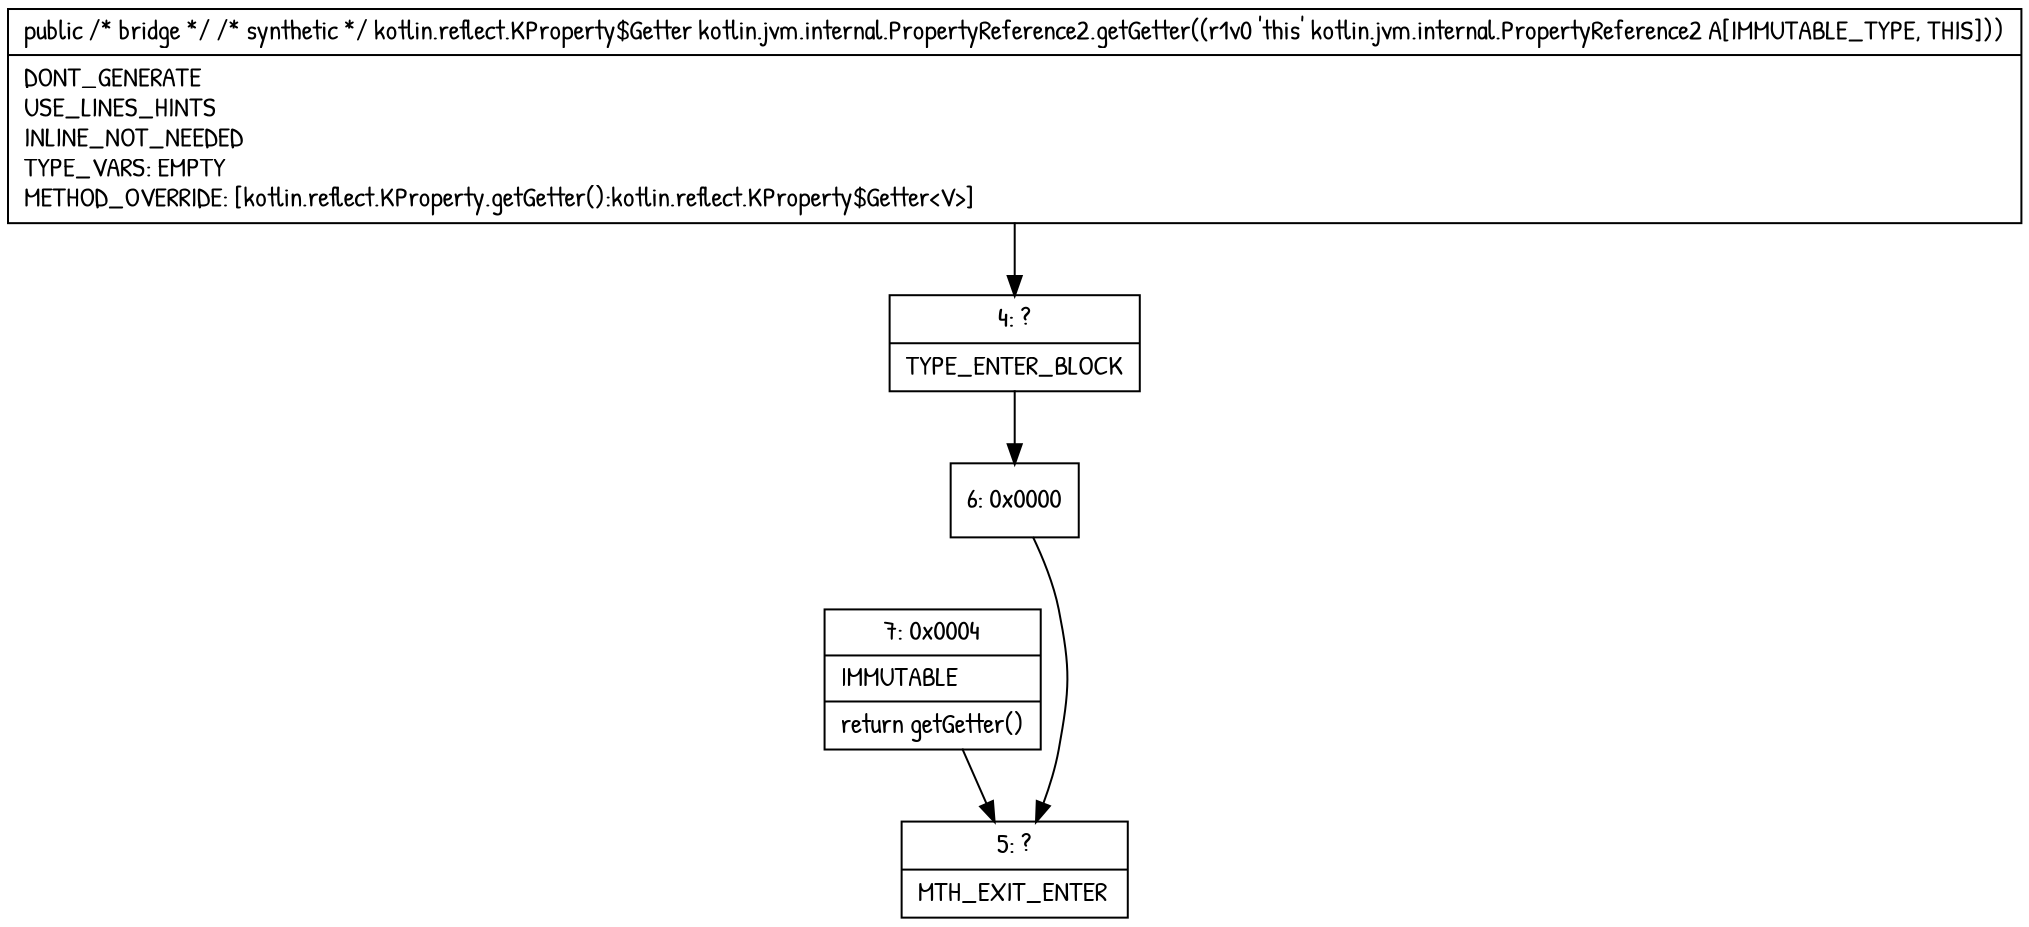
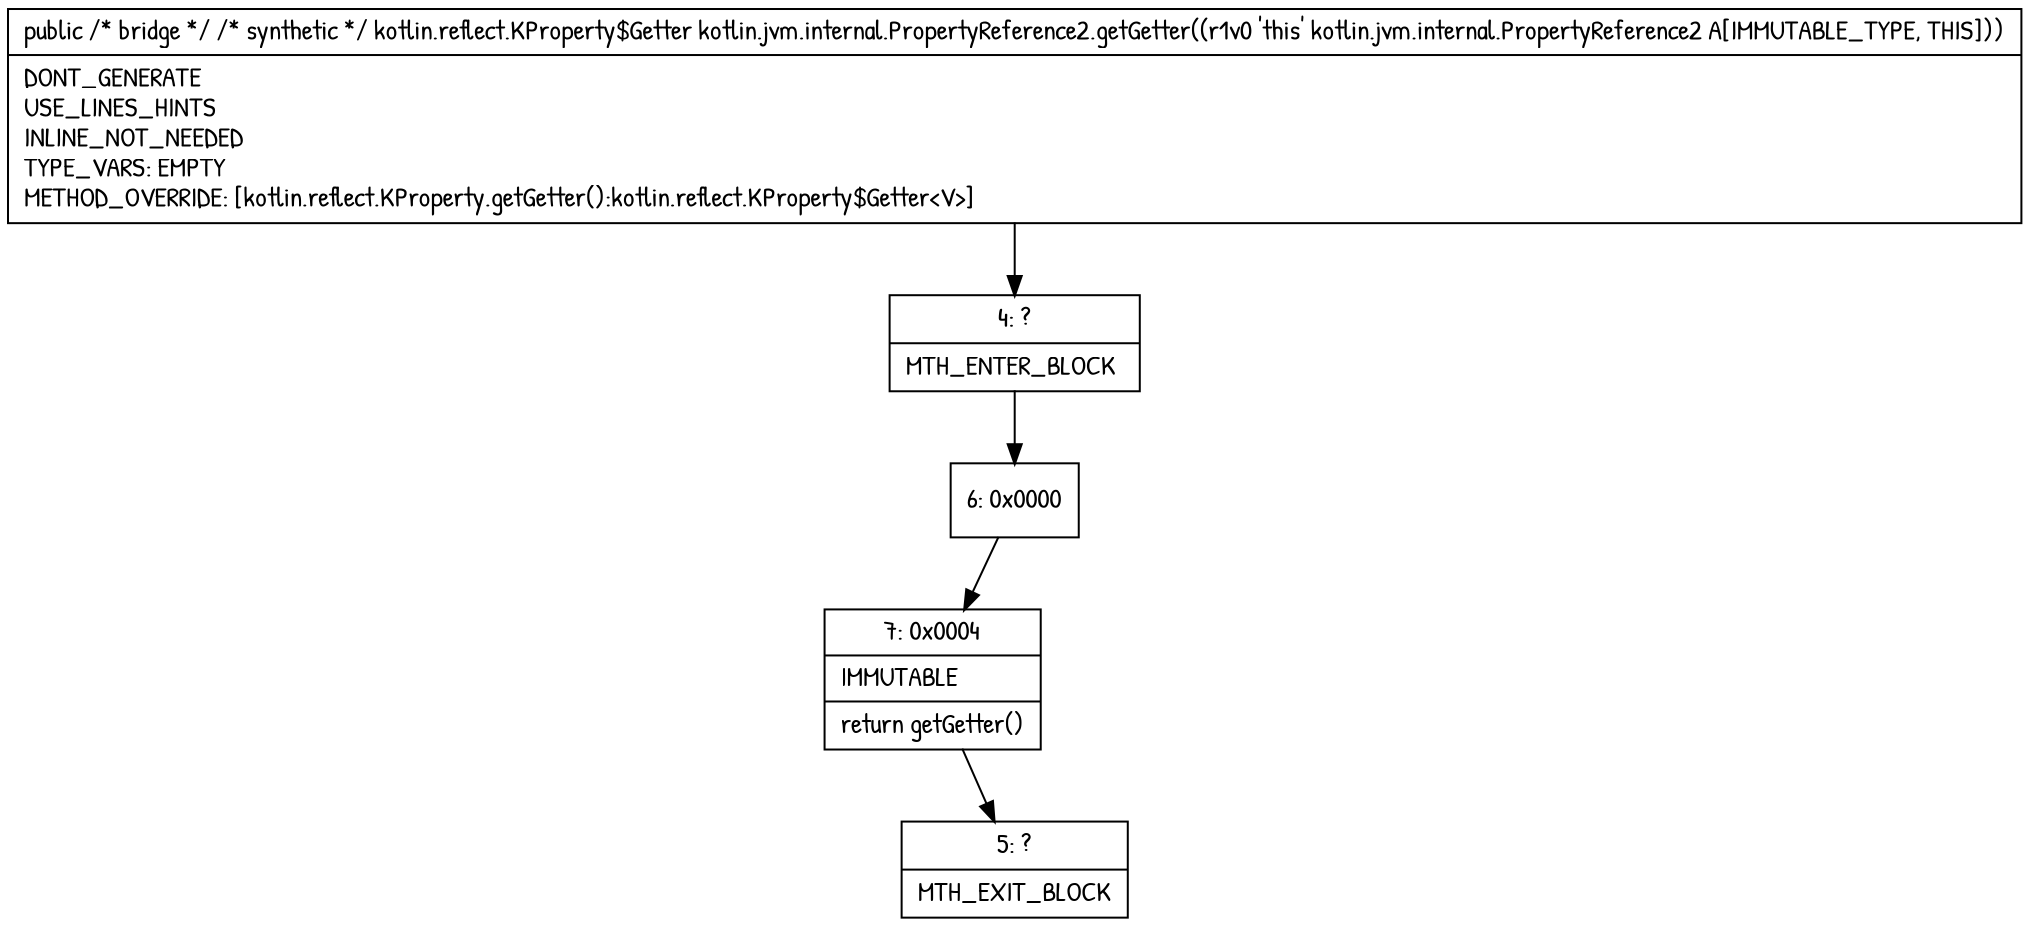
node "4: ?": text "TYPE_ENTER_BLOCK" -> "MTH_ENTER_BLOCK"
edge "6: 0x0000" -> "5: ?": now "6: 0x0000" -> "7: 0x0004"
node "5: ?": text "MTH_EXIT_ENTER" -> "MTH_EXIT_BLOCK"
